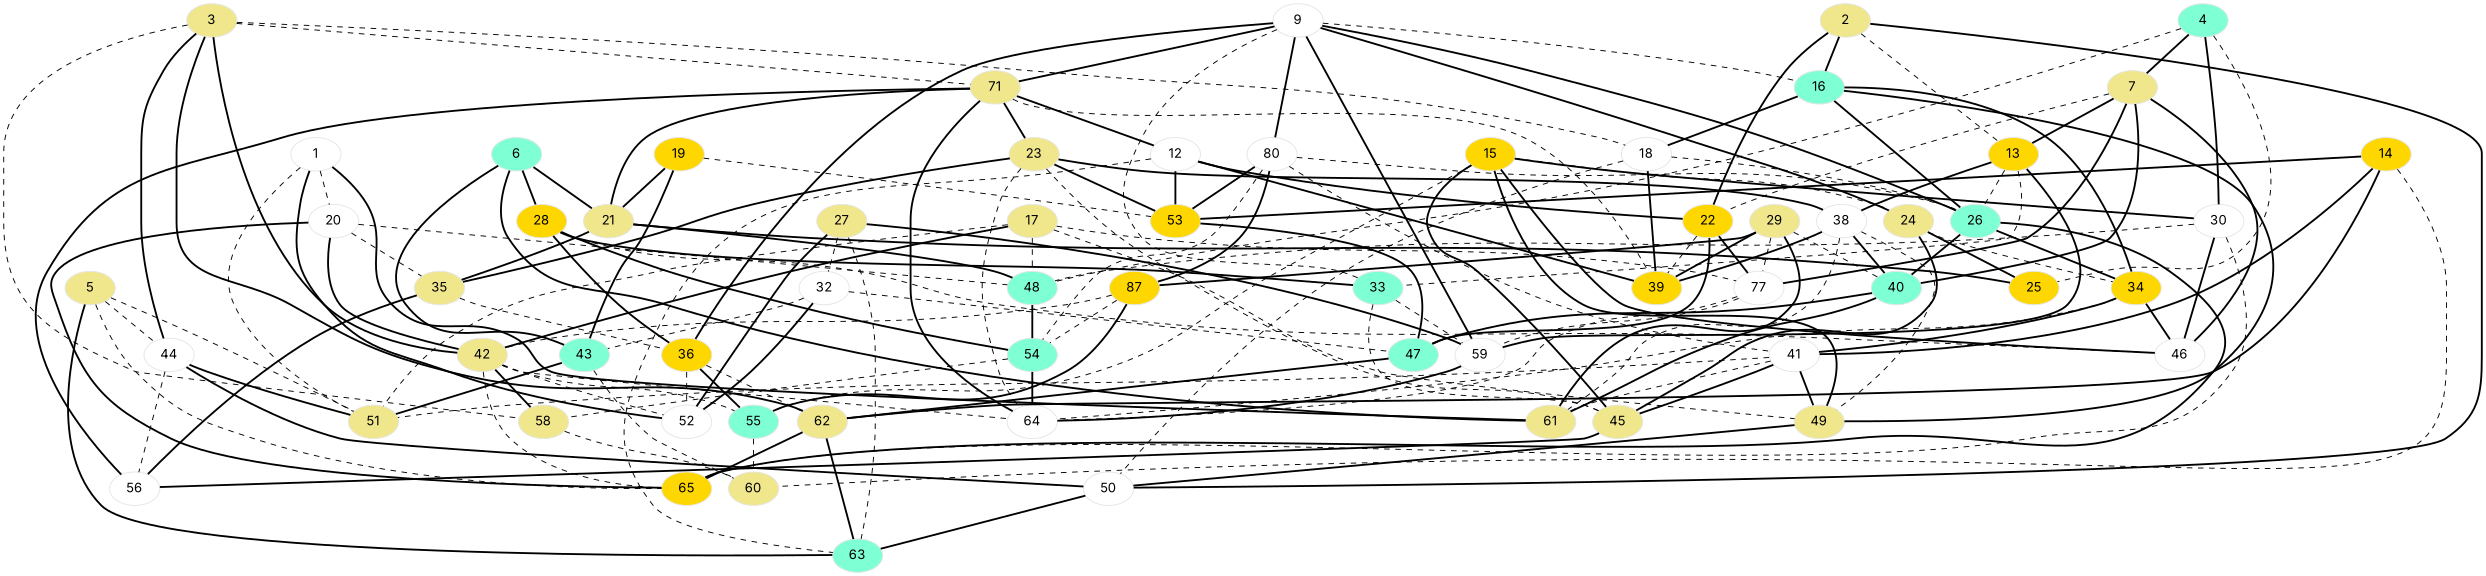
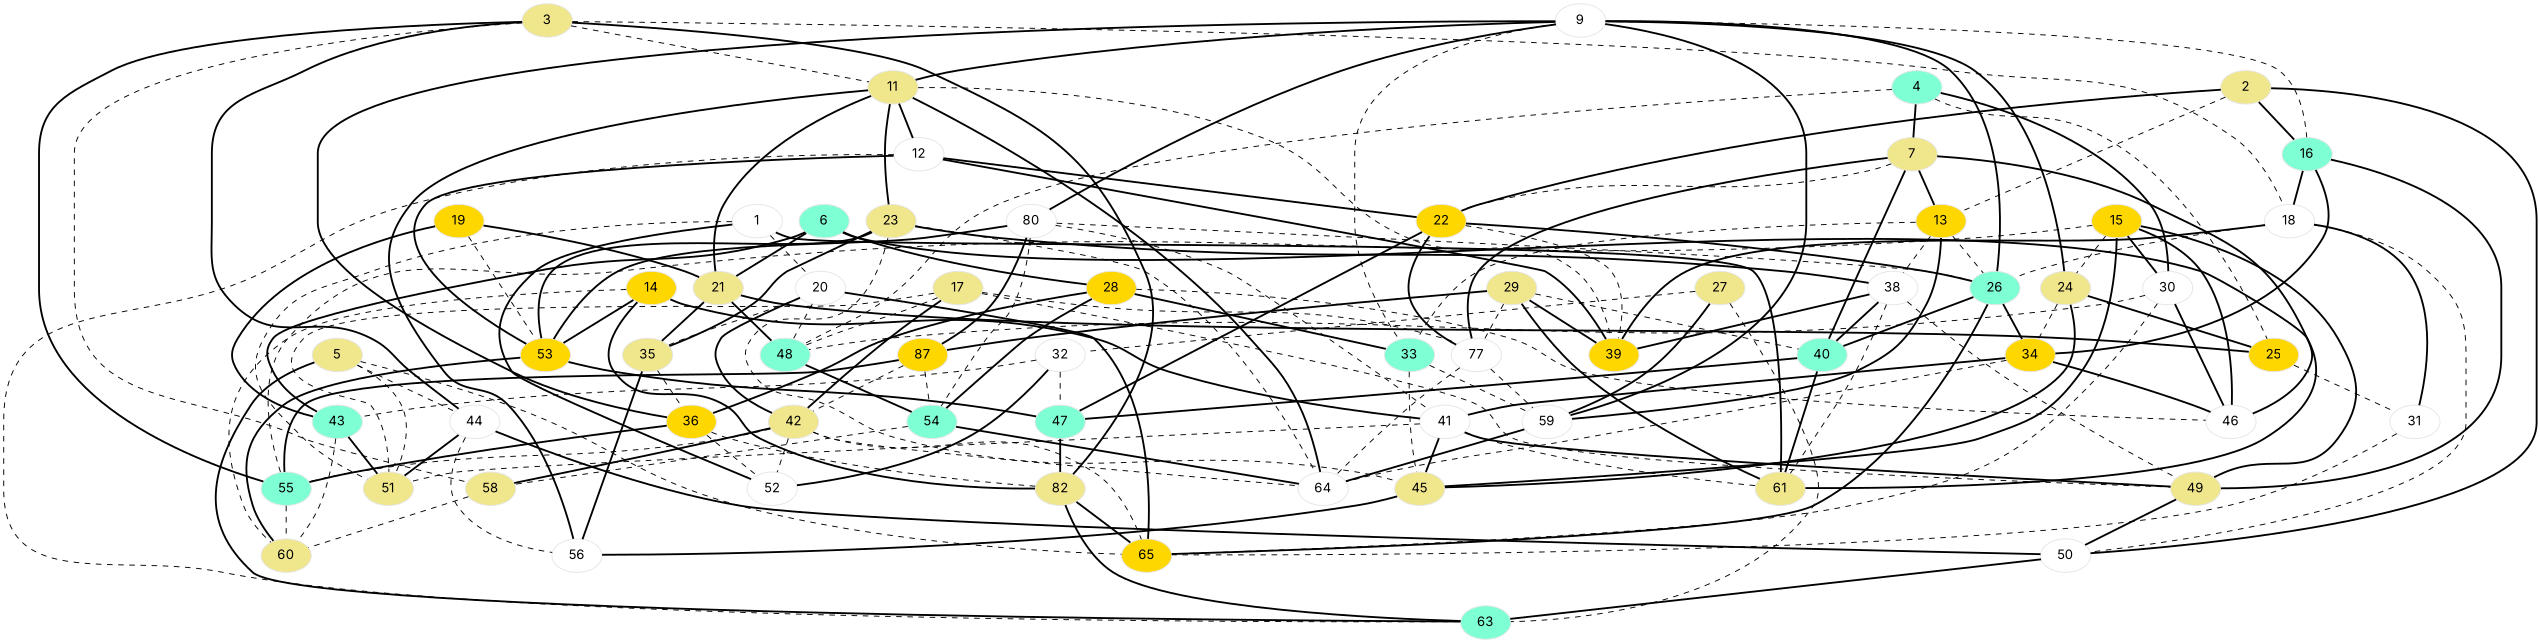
node "71": label "71" -> "11"
edge "16" -- "26": now "22" -- "26"
edge "13" -- "38": style bold -> dashed
edge "3" -- "42": now "3" -- "55"
edge "27" -- "52": removed
edge "53" -- "60": added
node "62": label "62" -> "82"
node "31": added
